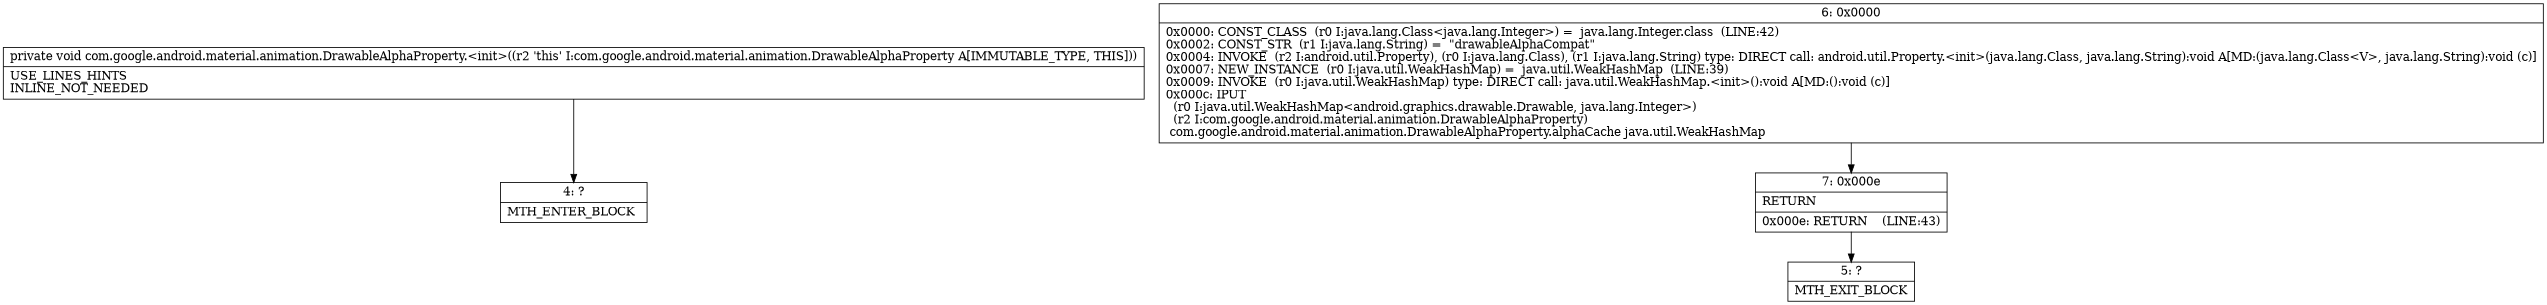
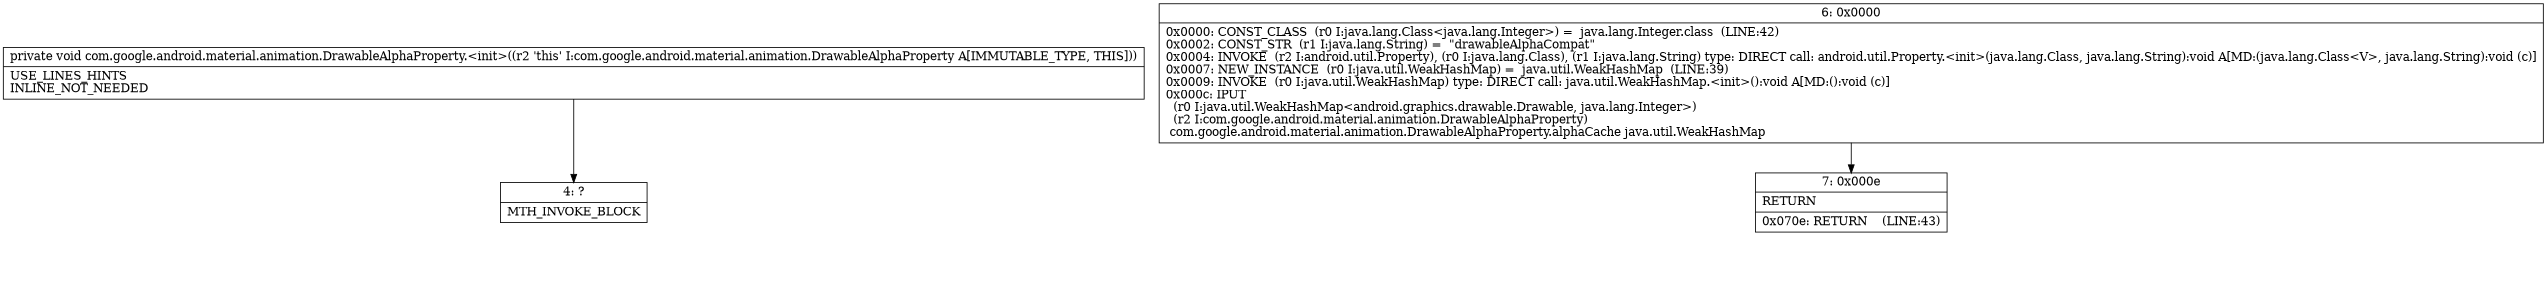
node "4: ?": text "MTH_ENTER_BLOCK" -> "MTH_INVOKE_BLOCK"
node "7: 0x000e": text "0x000e: RETURN    (LINE:43)" -> "0x070e: RETURN    (LINE:43)"
node "5: ?": removed
